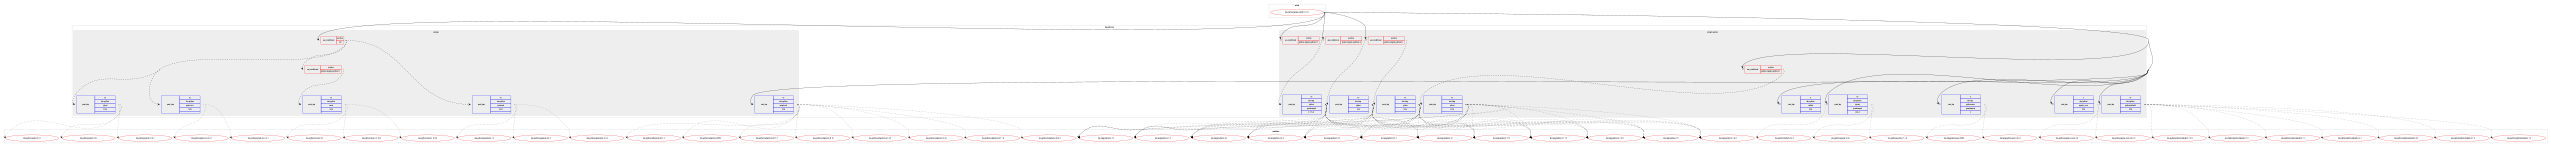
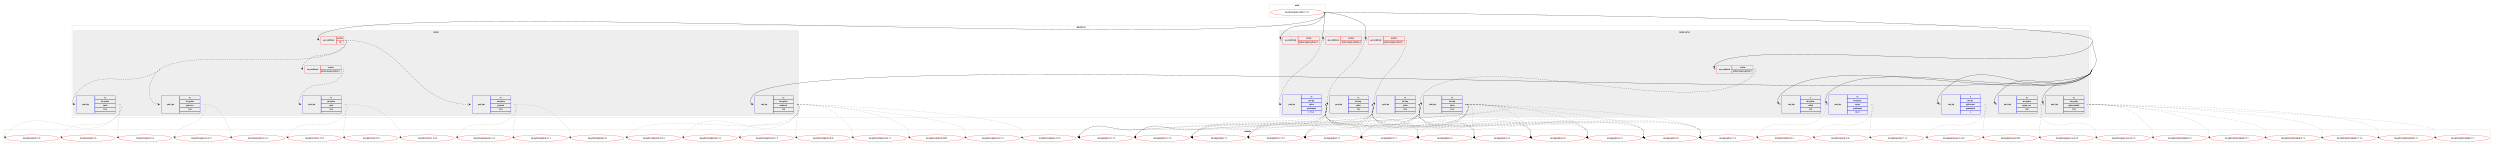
node "dev-python/python-dateutil-2.8.0": removed
